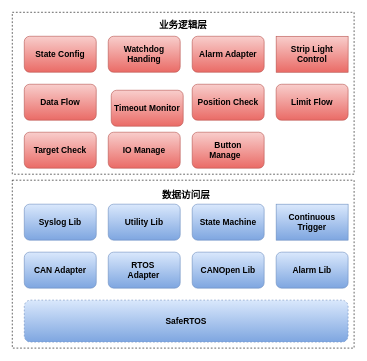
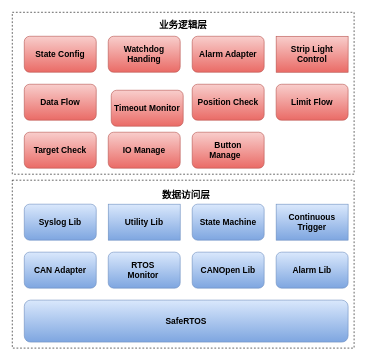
node "Utility Lib": shape rounded rectangle -> rectangle
node "RTOS Adapter": label "RTOS Adapter" -> "RTOS Monitor"
node "SafeRTOS": style dashed -> solid
